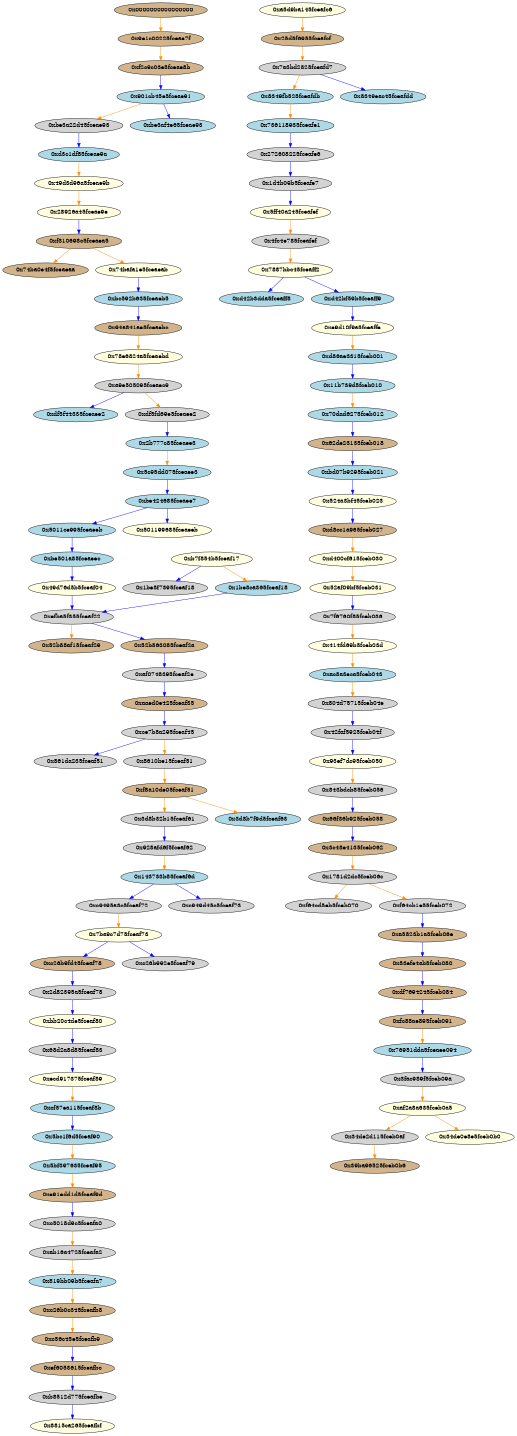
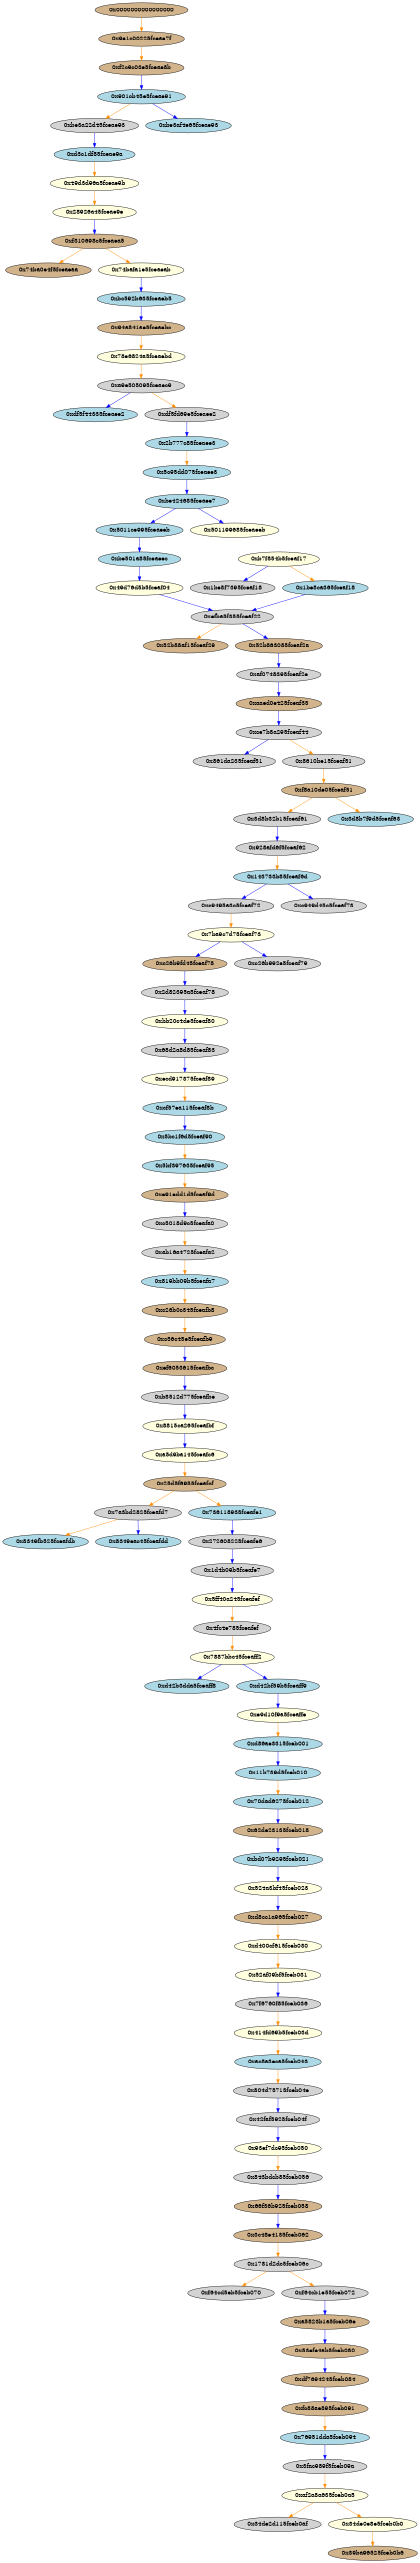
edge "0x8349fb525fceafdb" -> "0x736118935fceafe1": now "0x25d5f6955fceafcf" -> "0x736118935fceafe1"
node "0xce7b8a295fceaf45": label "0xce7b8a295fceaf45" -> "0xce7b8a295fceaf44"
node "0x76951dda5fceaee094": label "0x76951dda5fceaee094" -> "0x76951dda5fceb094"
edge "0x34de2d115fceb0af" -> "0x39ba96525fceb0b6": now "0x34de0e8e5fceb0b0" -> "0x39ba96525fceb0b6"
edge "0x8815ca265fceafbf" -> "0xa5d9ba145fceafc6": added
